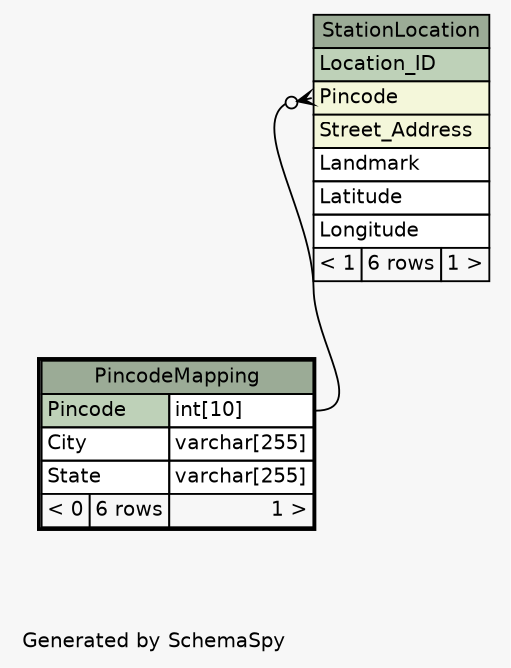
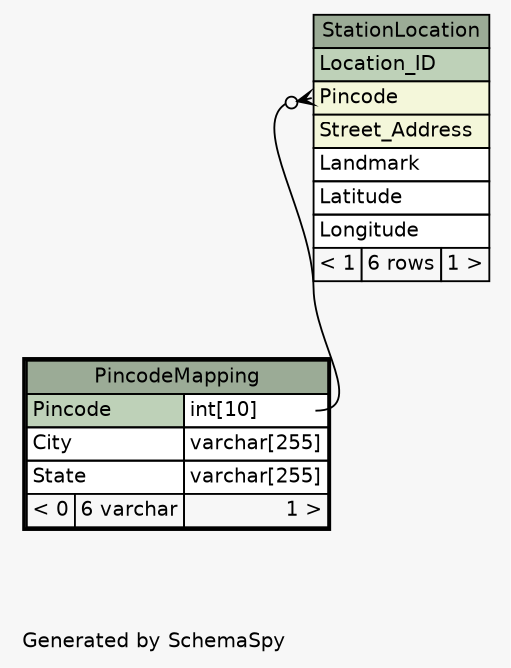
node "PincodeMapping": text "6 rows" -> "6 varchar"
